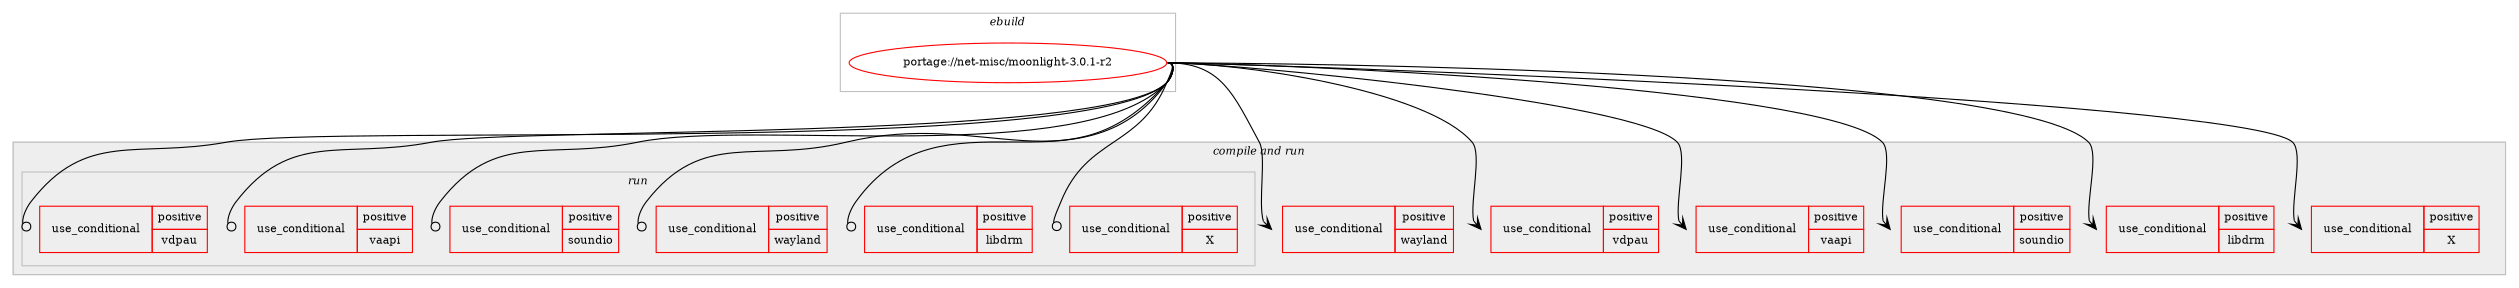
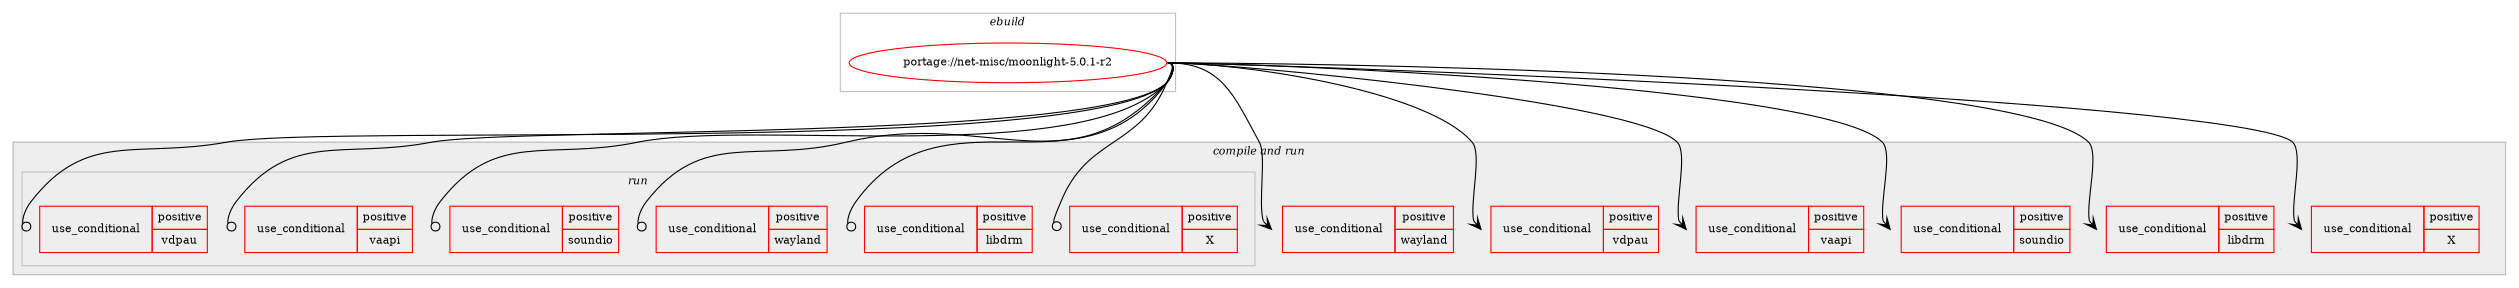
node "portage://net-misc/moonlight-3.0.1-r2": label "portage://net-misc/moonlight-3.0.1-r2" -> "portage://net-misc/moonlight-5.0.1-r2"
